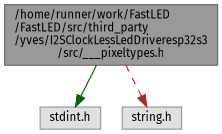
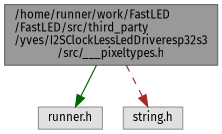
node "stdint.h": label "stdint.h" -> "runner.h"
